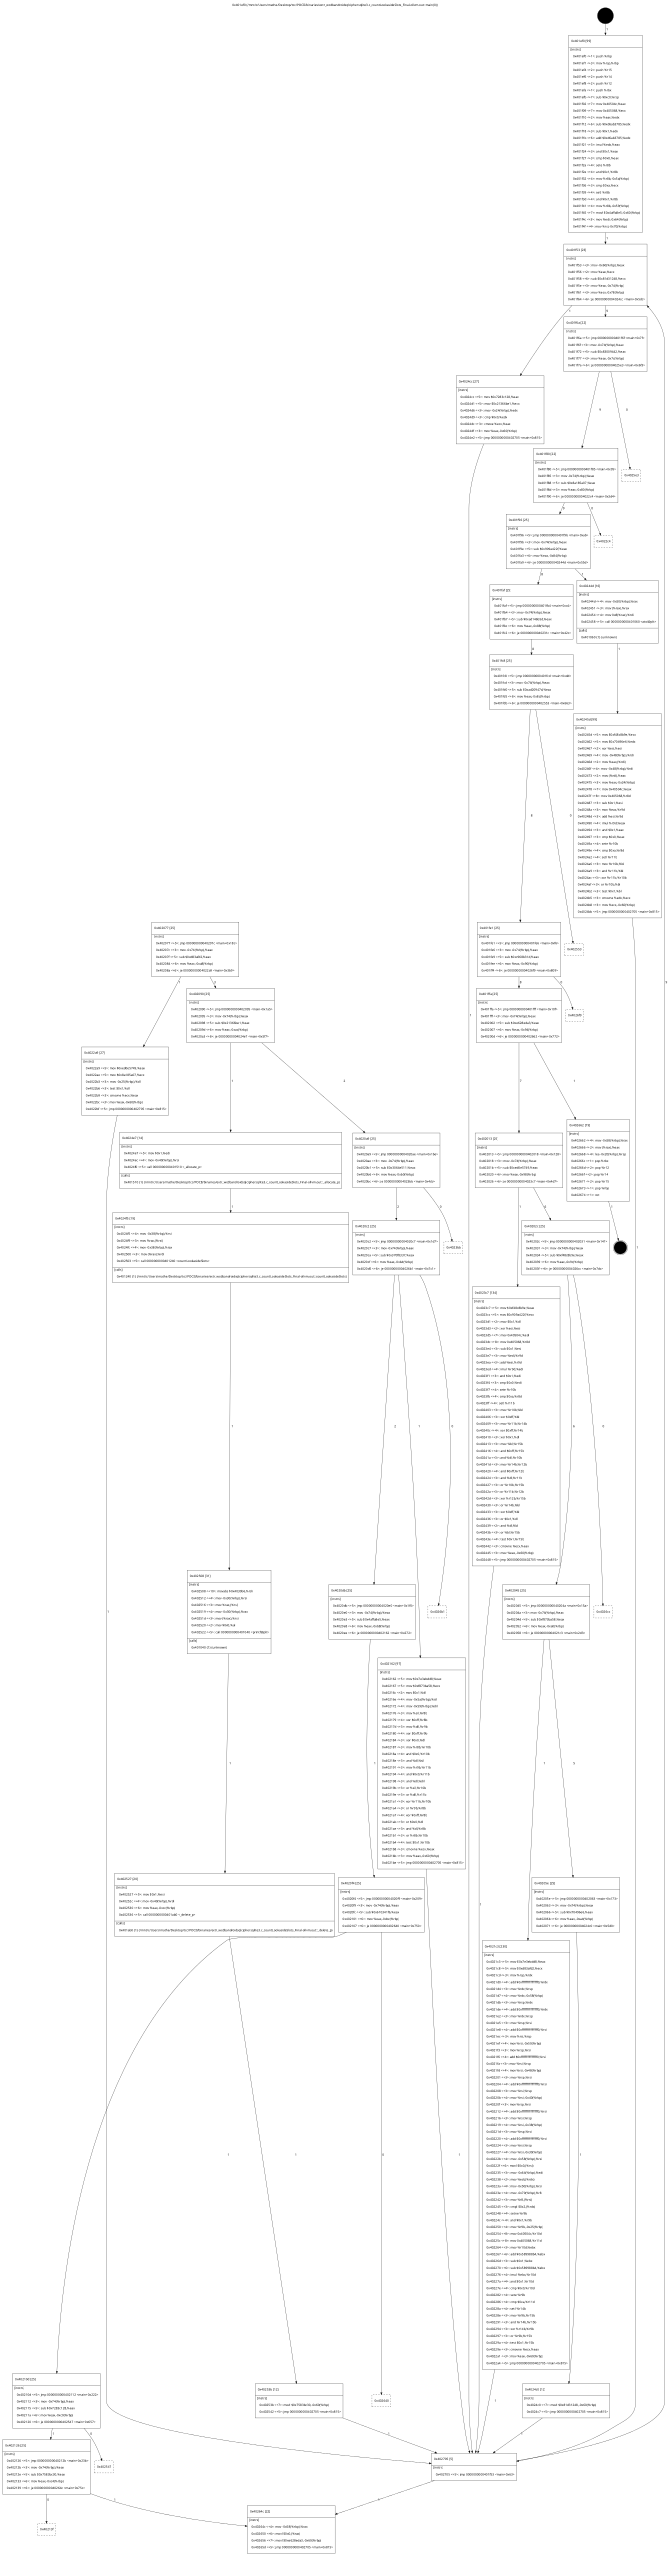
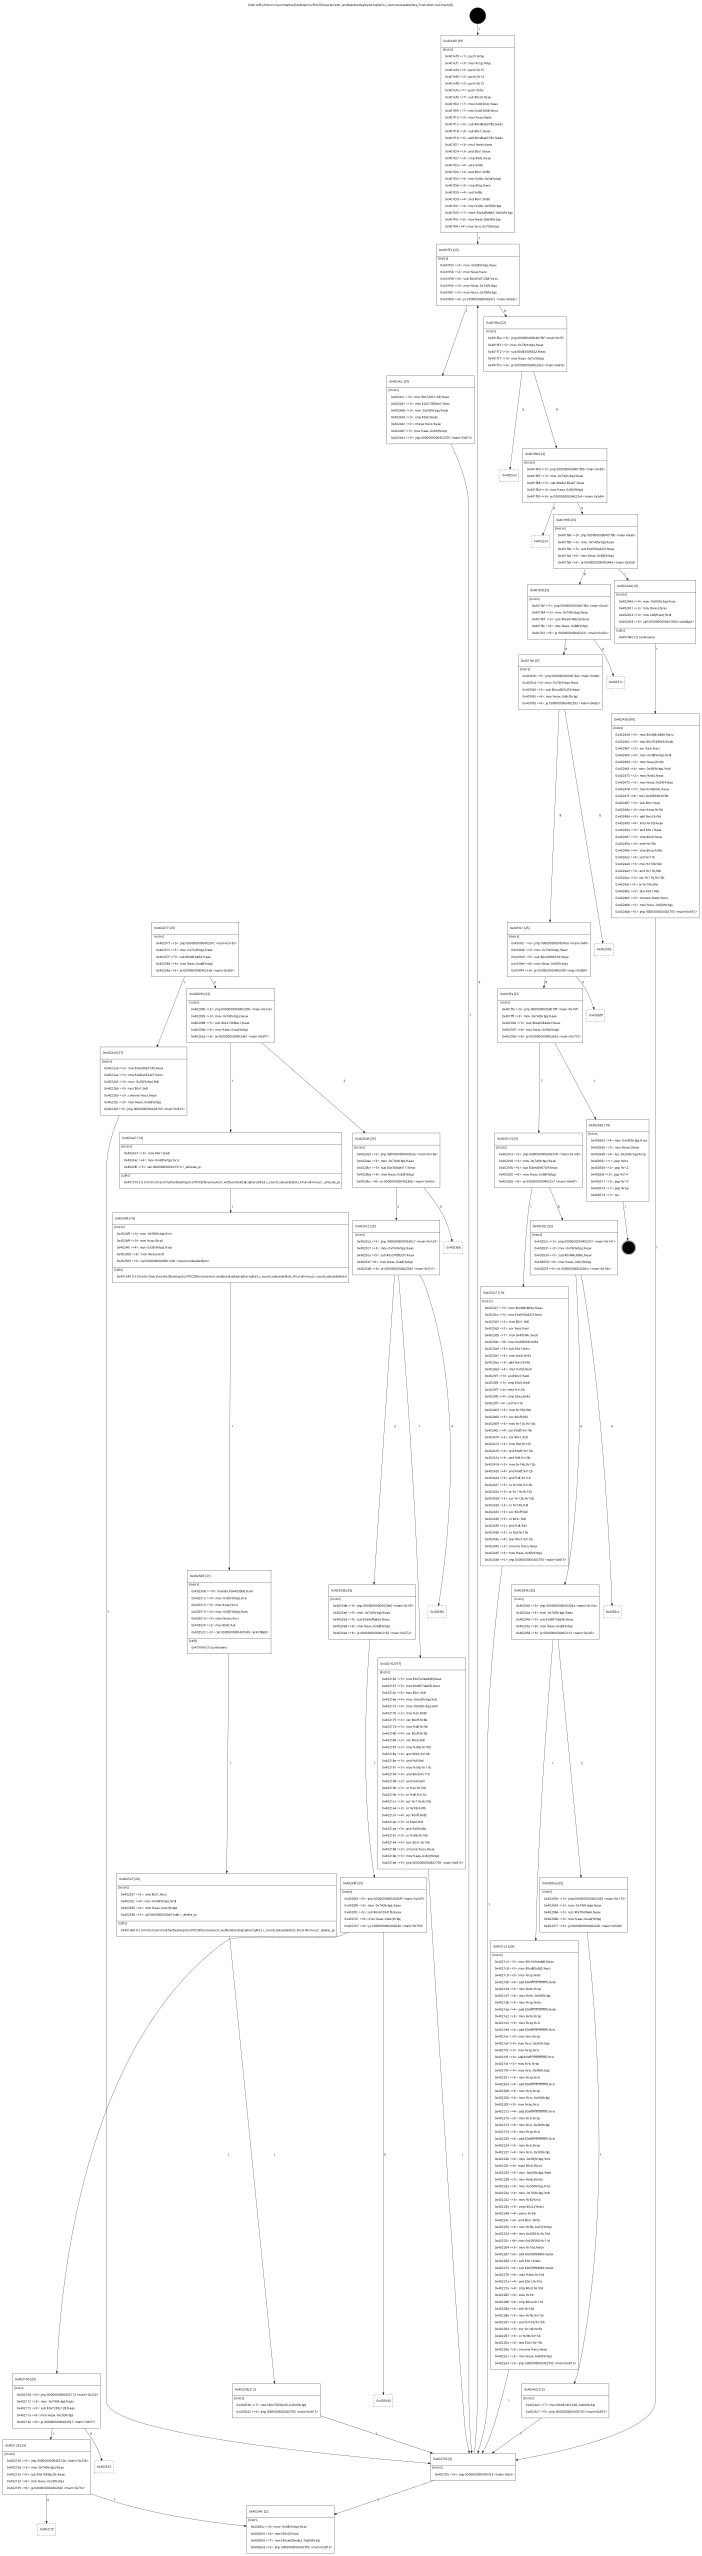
node "0x40231c": added
